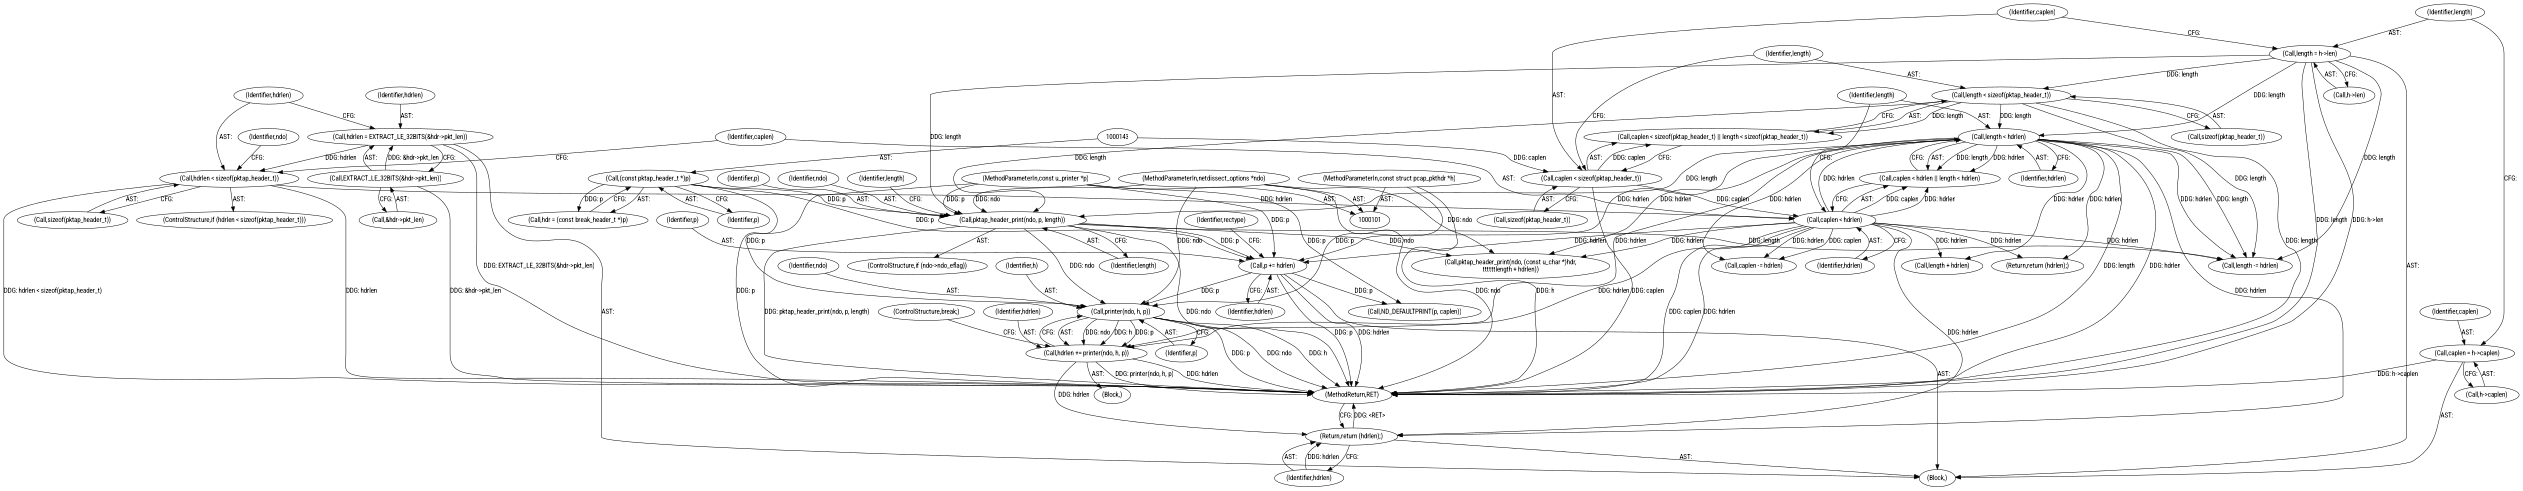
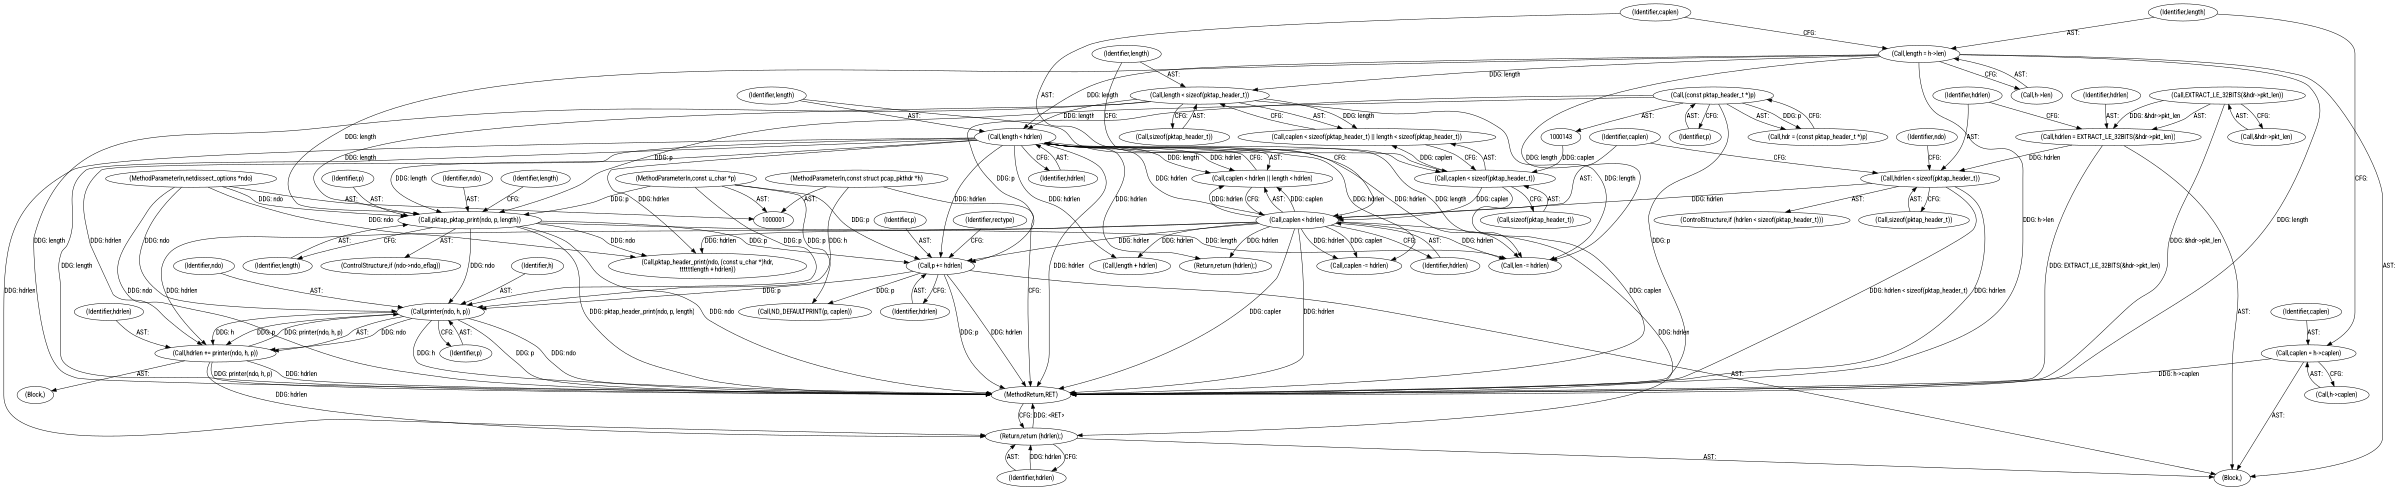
edge "1000143" -> "(Call,(const pktap_header_t *)p)": reversed
edge "(Call,hdrlen = EXTRACT_LE_32BITS(&hdr->pkt_len))" -> "(Call,EXTRACT_LE_32BITS(&hdr->pkt_len))": removed, label "CFG:"
node "(MethodParameterIn,const u_printer *p)": label "(MethodParameterIn,const u_printer *p)" -> "(MethodParameterIn,const u_char *p)"
node "(Call,hdr = (const break_header_t *)p)": label "(Call,hdr = (const break_header_t *)p)" -> "(Call,hdr = (const pktap_header_t *)p)"
node "(Call,pktap_header_print(ndo, p, length))": label "(Call,pktap_header_print(ndo, p, length))" -> "(Call,pktap_pktap_print(ndo, p, length))"
node "1000101": label "1000101" -> "1000001"
edge "(MethodParameterIn,const struct pcap_pkthdr *h)" -> "(Call,printer(ndo, h, p))": label "DDG: p" -> "DDG: h"
node "(Call,length -= hdrlen)": label "(Call,length -= hdrlen)" -> "(Call,len -= hdrlen)"
edge "(MethodParameterIn,const struct pcap_pkthdr *h)" -> "(MethodReturn,RET)": label "DDG: h" -> "CFG: "
node "(ControlStructure,break;)": removed
edge "(Call,hdrlen += printer(ndo, h, p))" -> "(Call,printer(ndo, h, p))": label "CFG: " -> "DDG: printer(ndo, h, p)"
